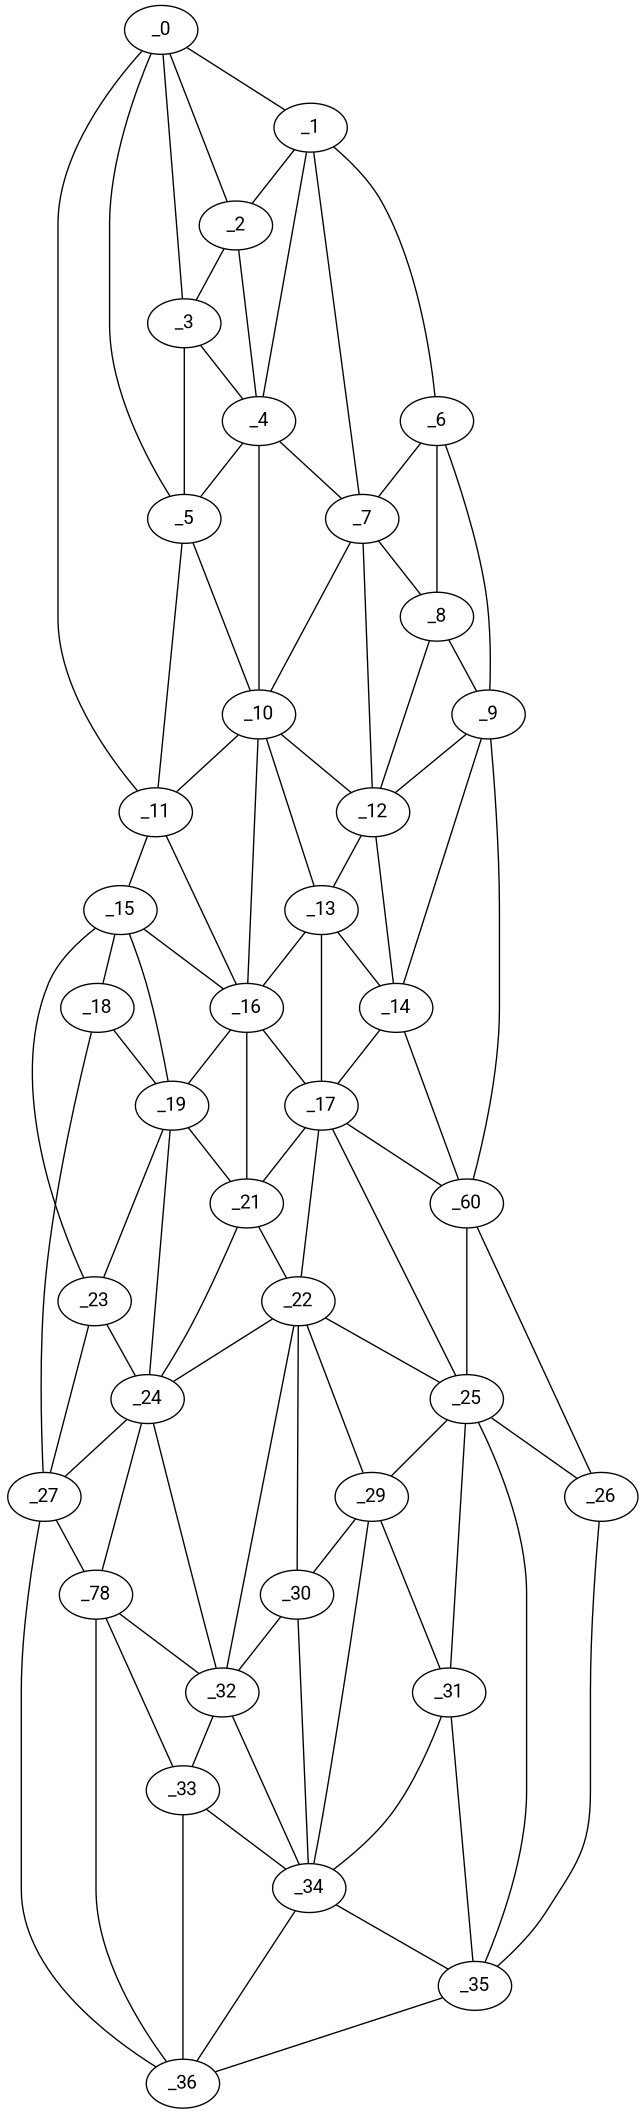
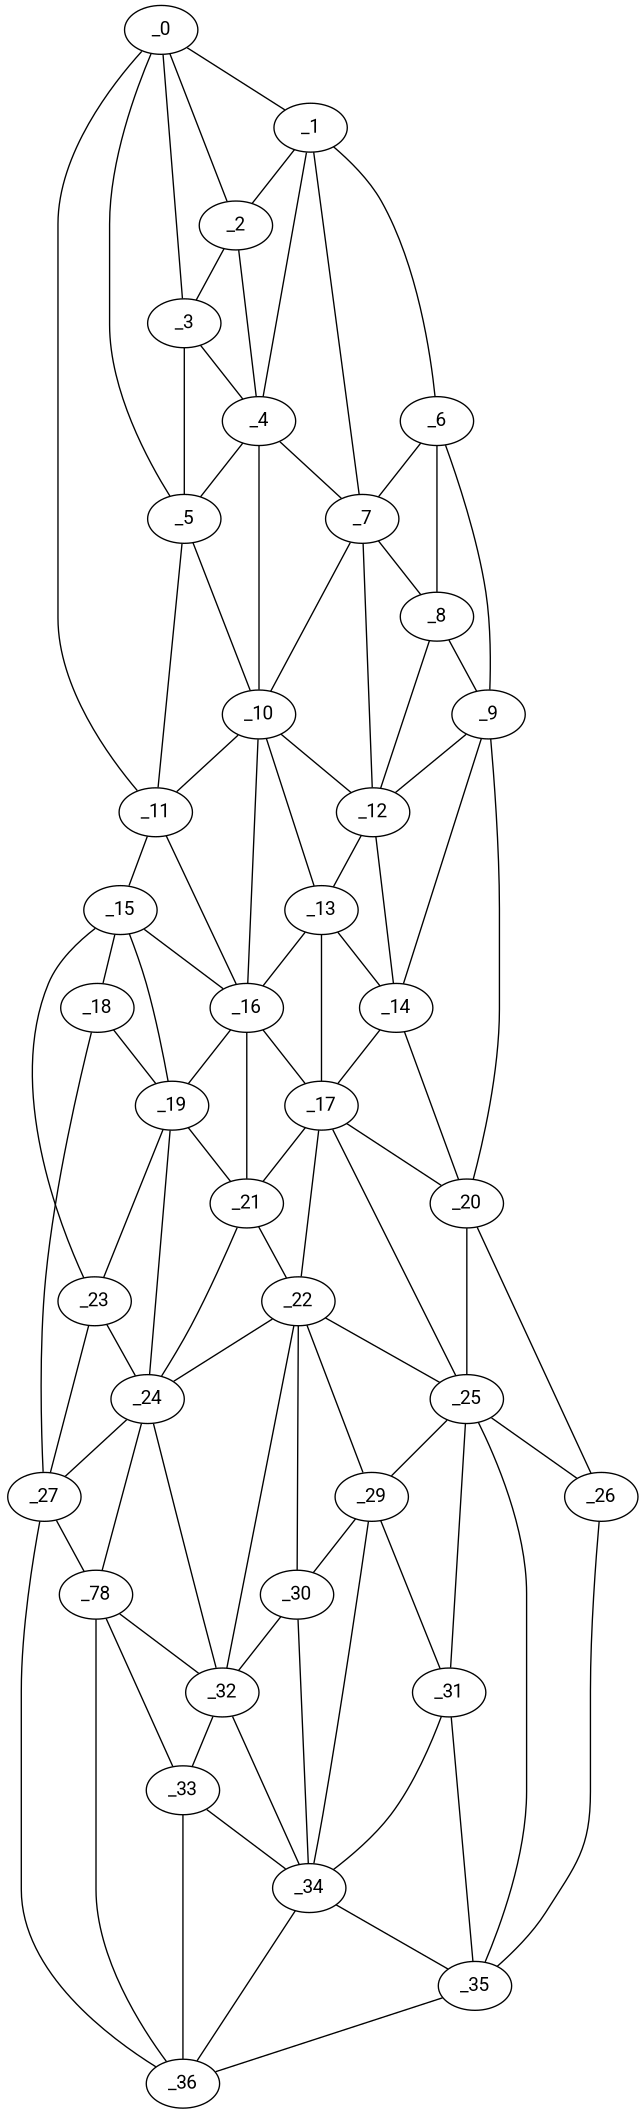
node "_60": label "_60" -> "_20"
